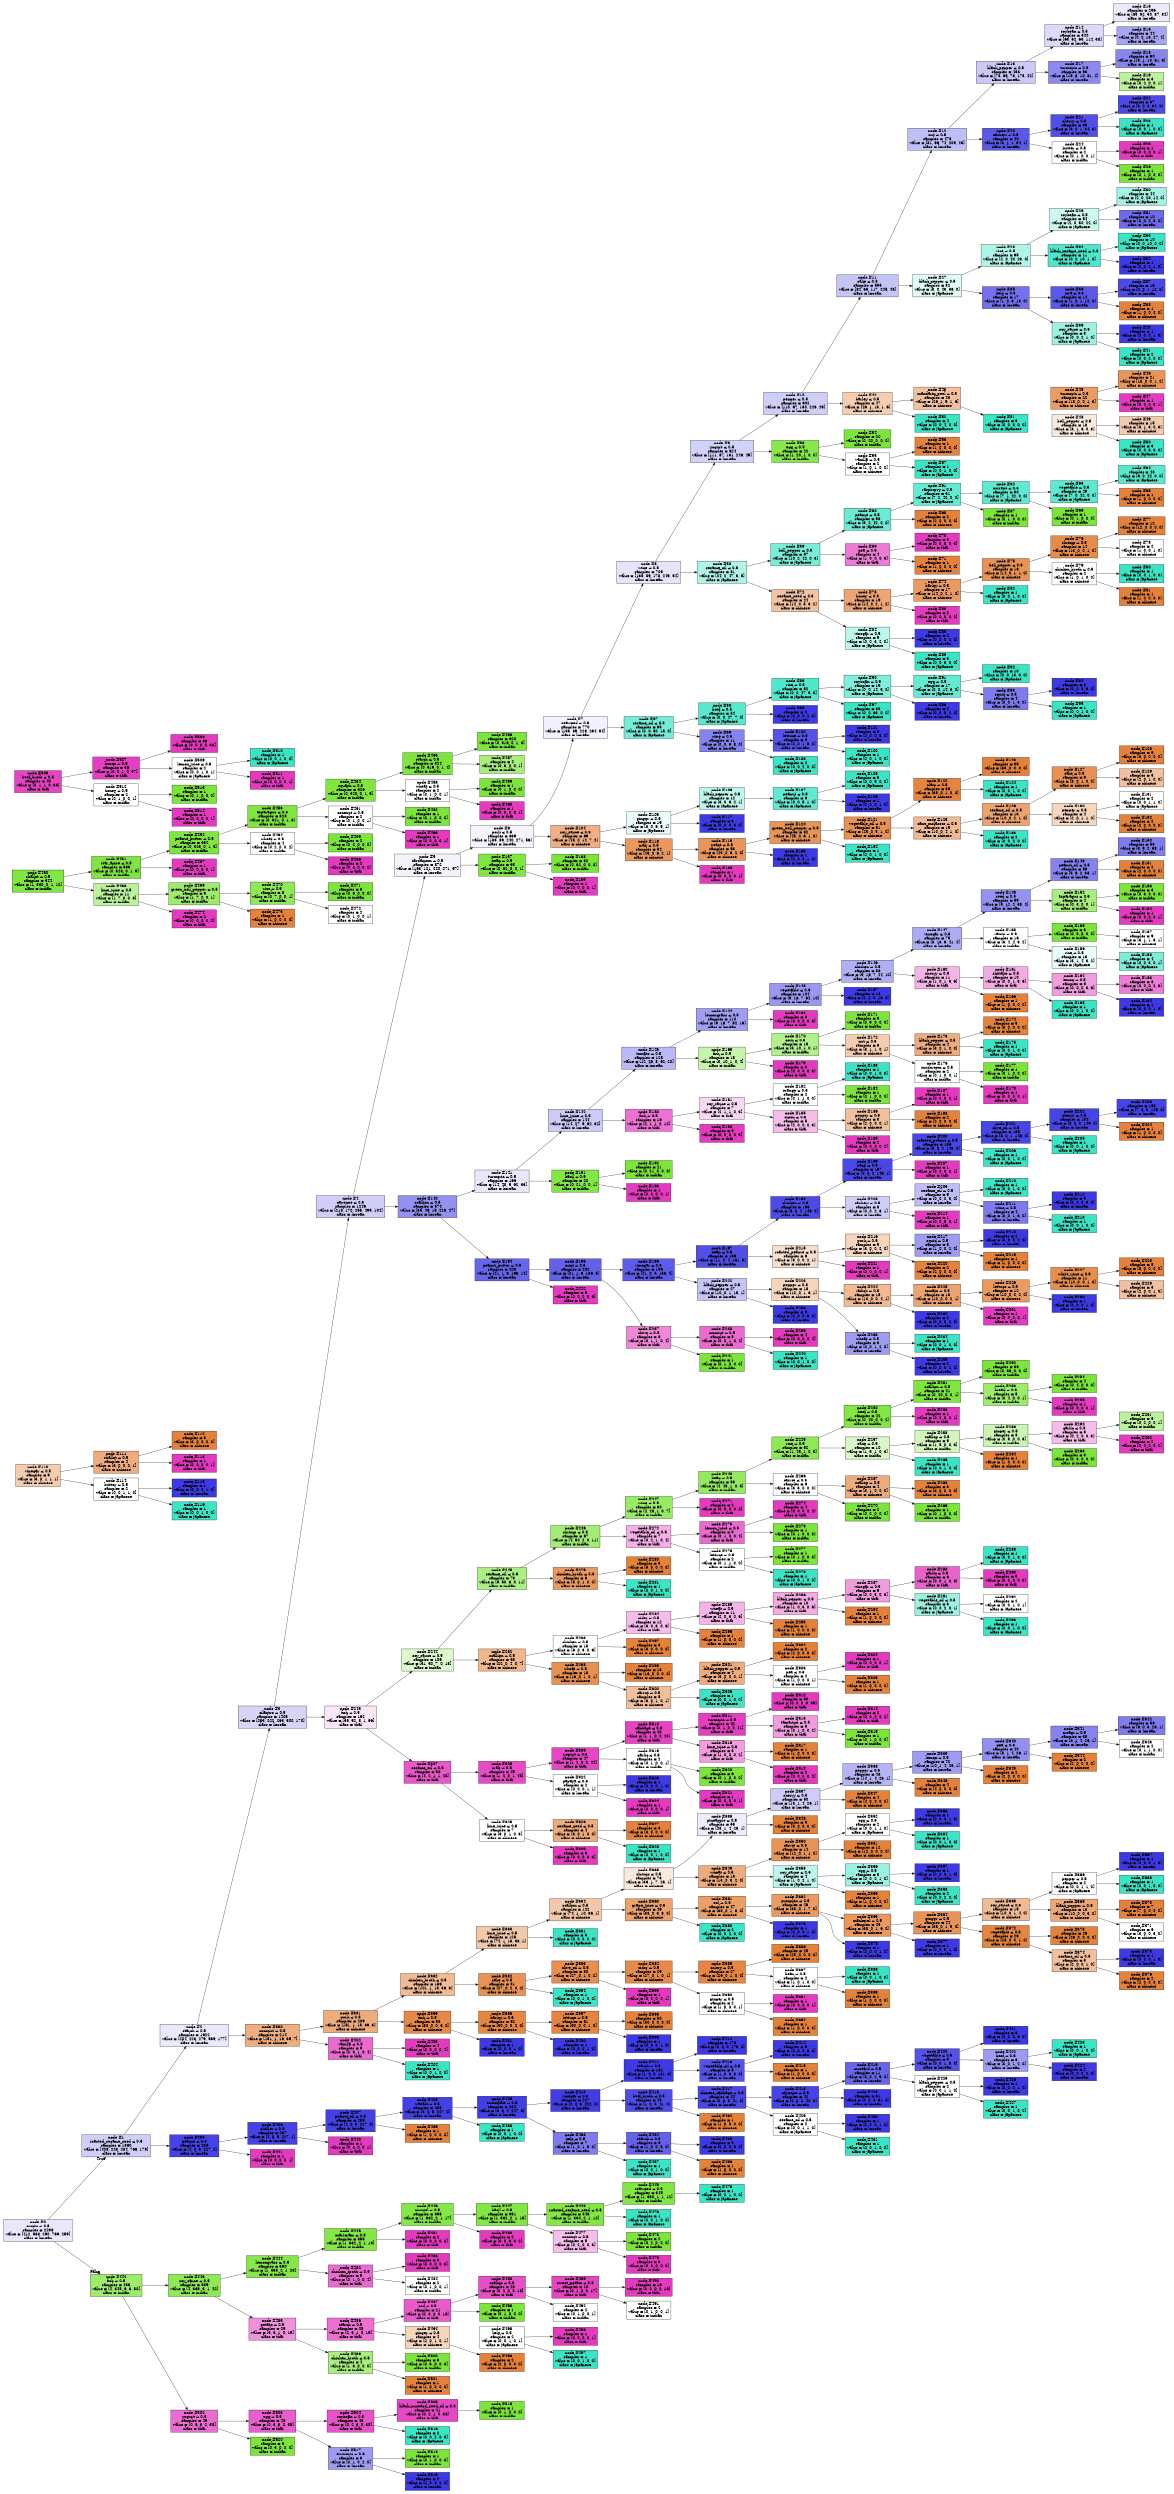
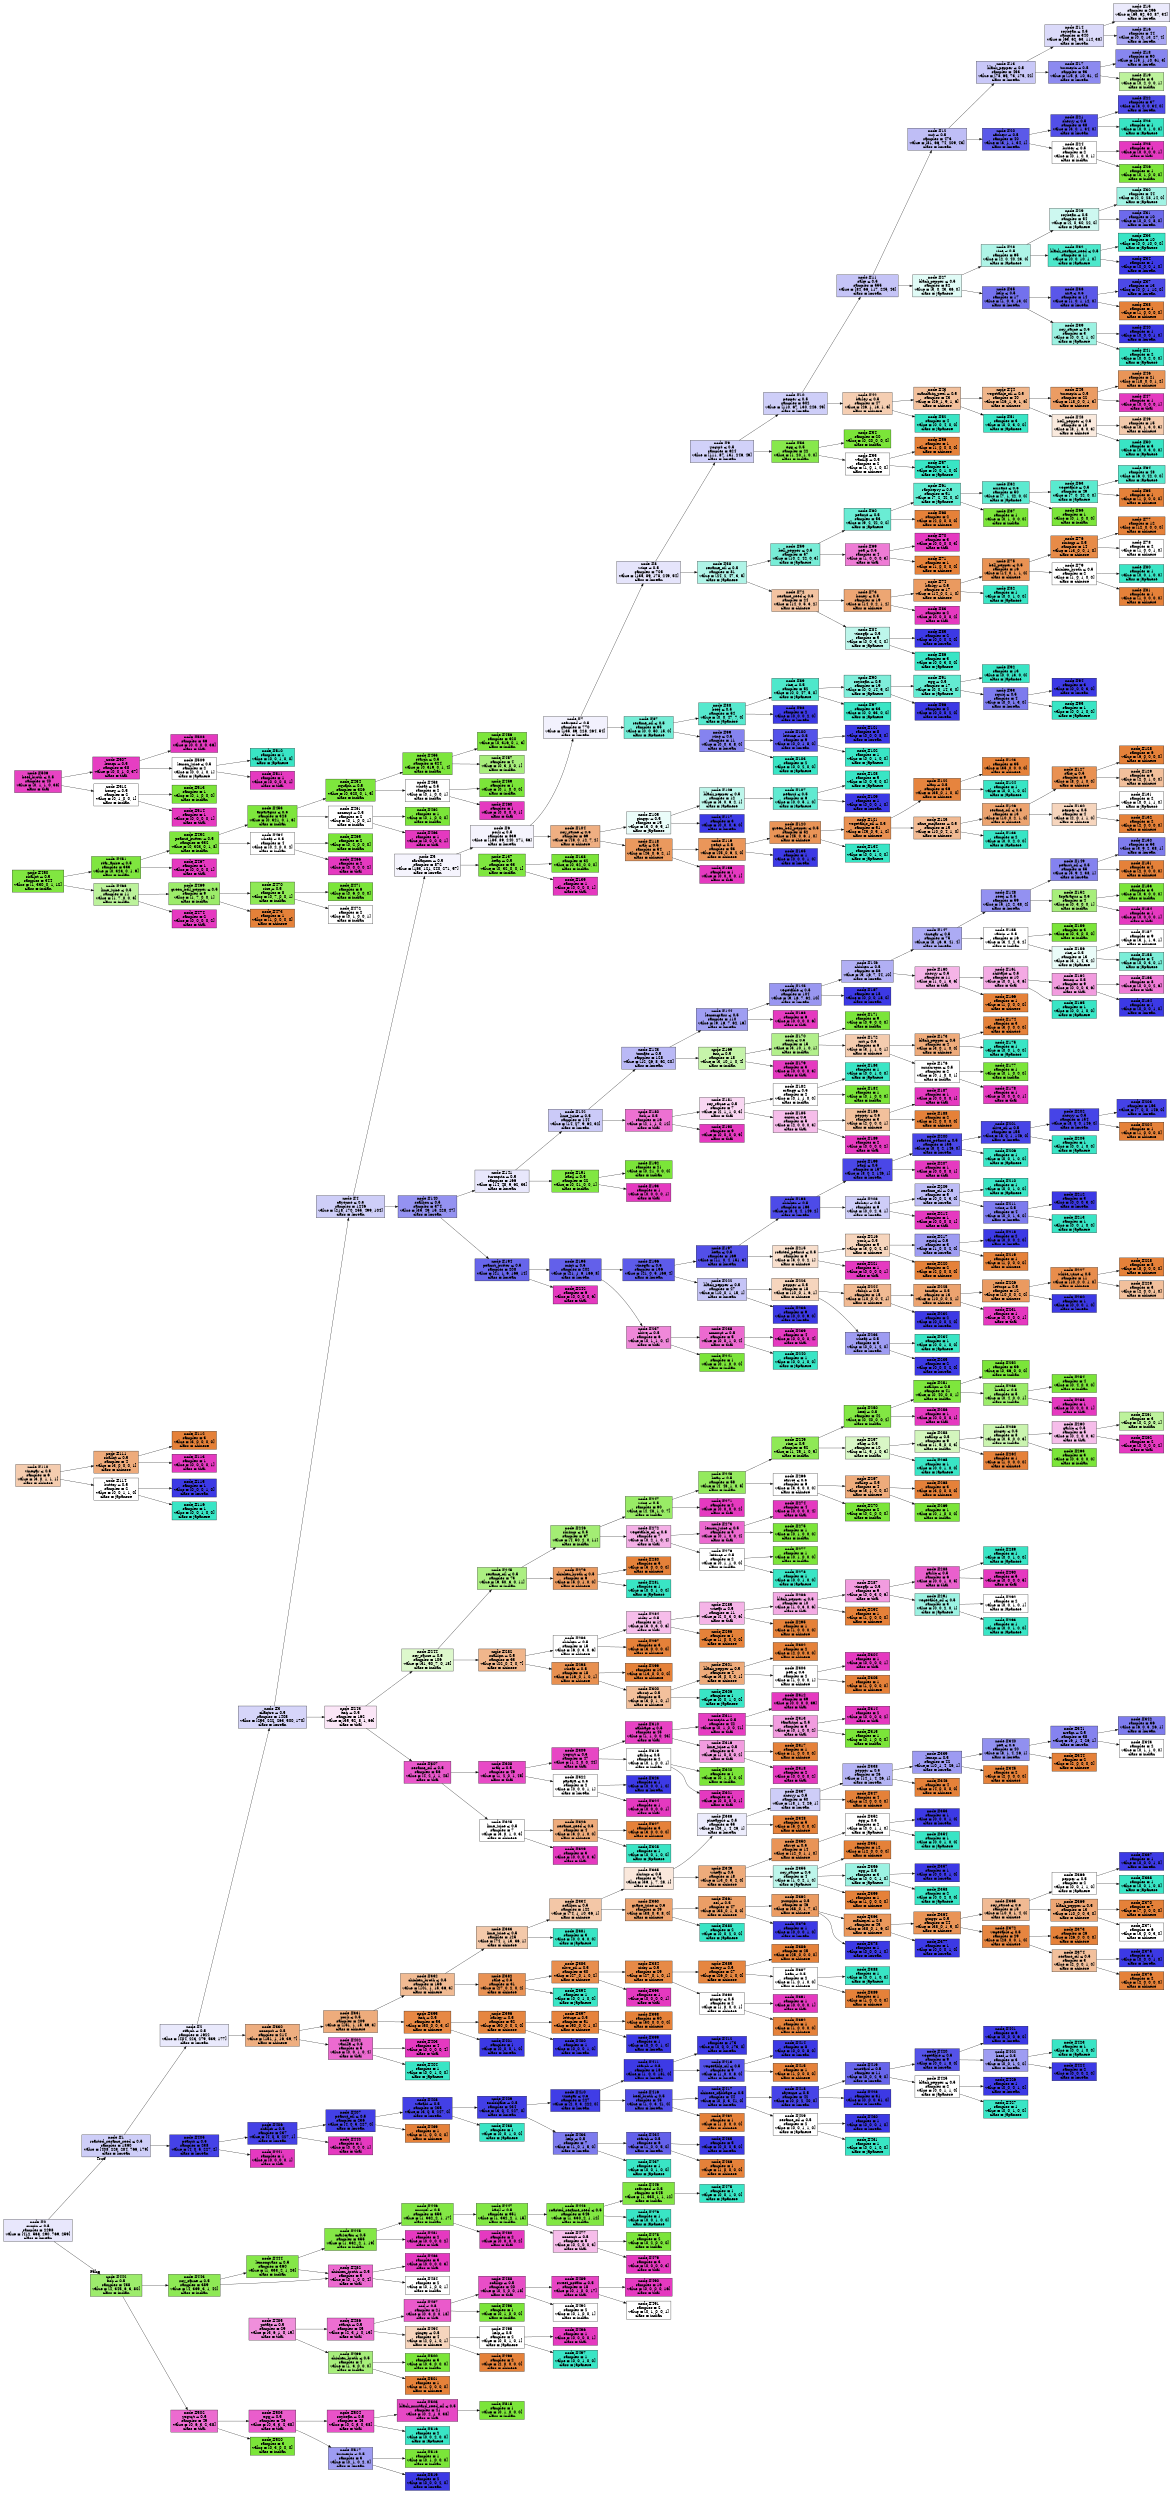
node "node #44": added
edge "node #159" -> "node #157": now "node #156" -> "node #157"
node "node #320": text "samples = 6" -> "samples = 1"
edge "node #350" -> "node #351": now "node #355" -> "node #351"
edge "node #443" -> "node #485": now "node #443" -> "node #482"
edge "node #494" -> "node #495": added
